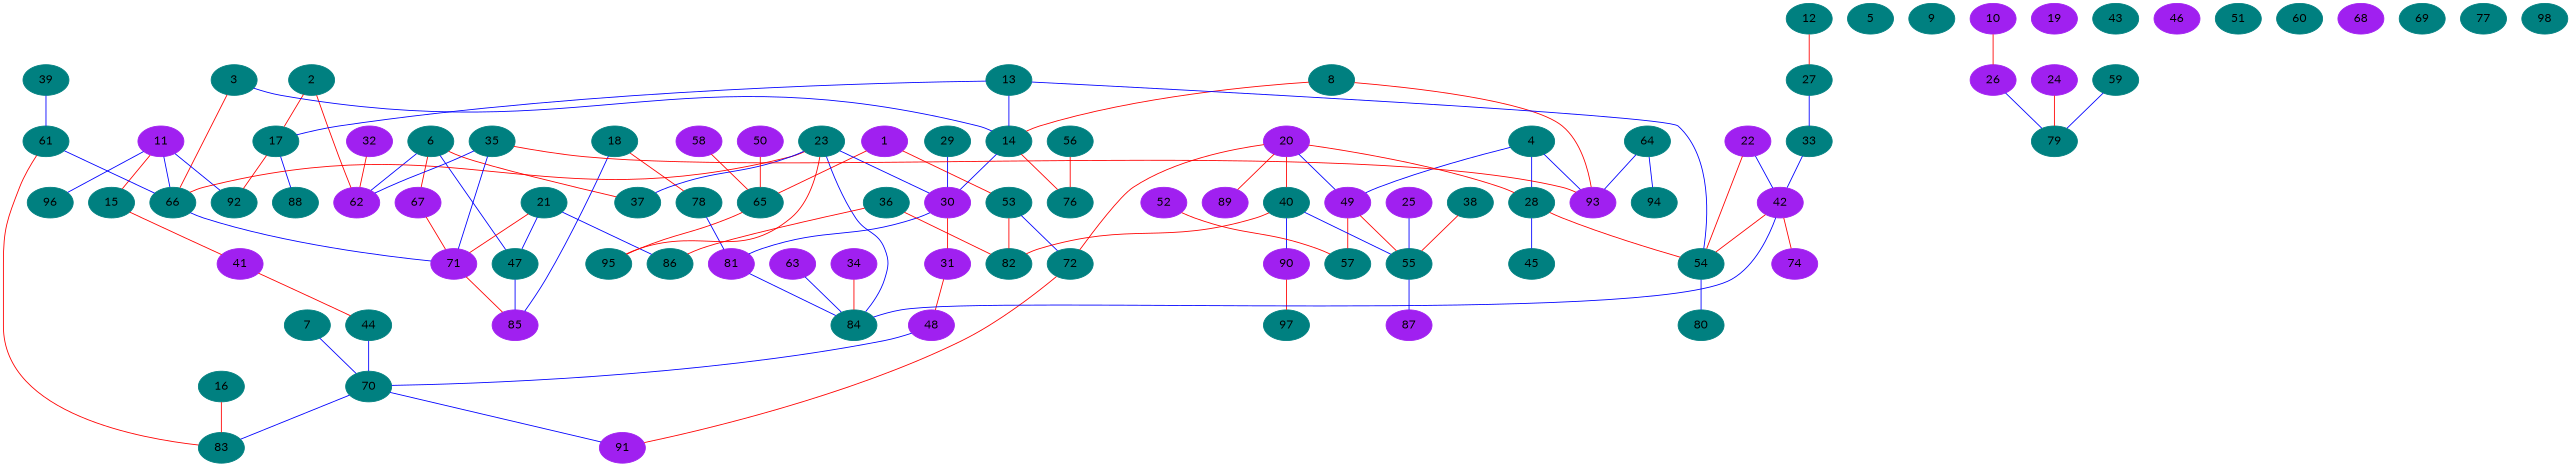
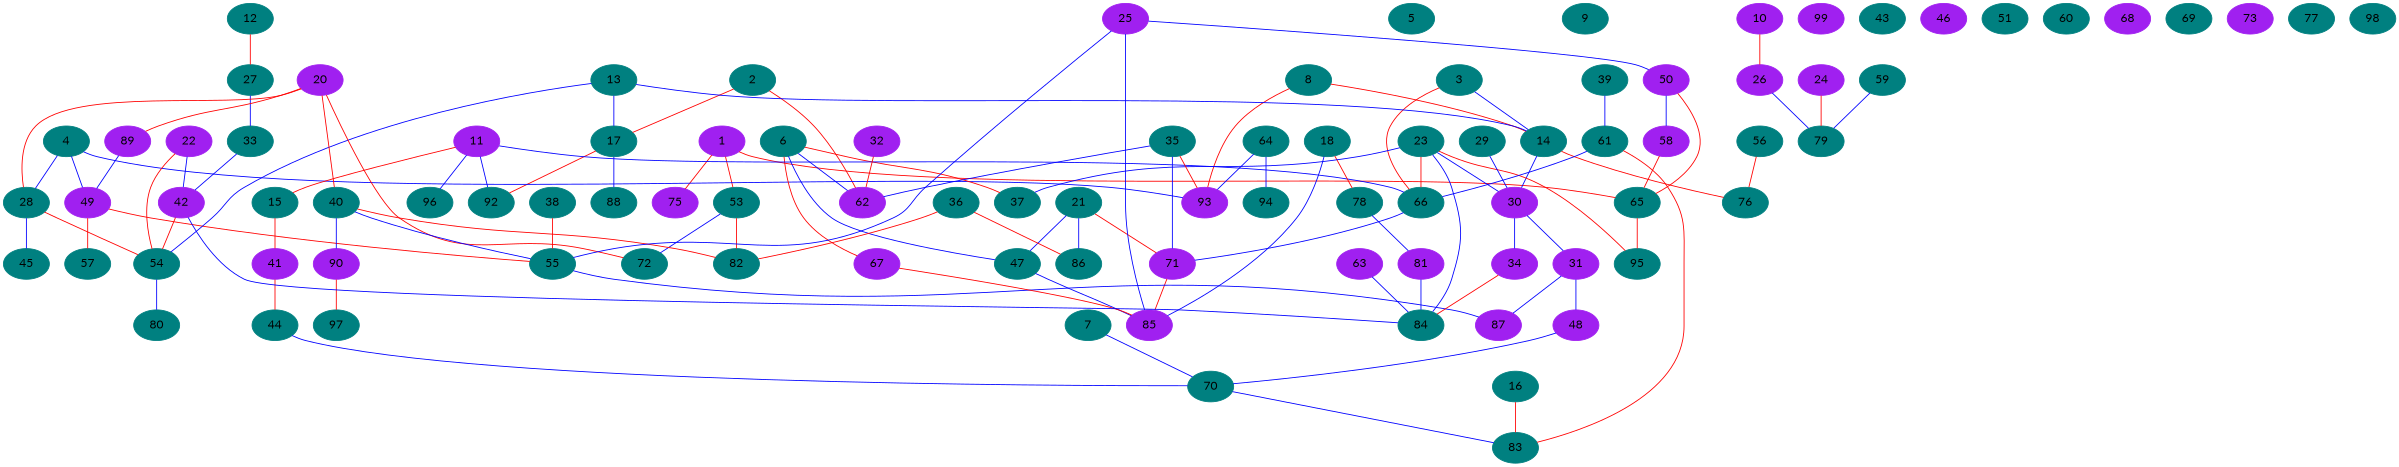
node "19": label "19" -> "99"
node "73": added
edge "25" -- "50": added
edge "50" -- "58": added
edge "20" -- "49": now "89" -- "49"
edge "25" -- "85": added
node "75": added
node "52": removed
edge "30" -- "31": color red -> blue
edge "67" -- "71": now "67" -- "85"
edge "30" -- "81": now "30" -- "34"
node "74": removed
edge "31" -- "48": color red -> blue
edge "31" -- "87": added
node "91": removed
